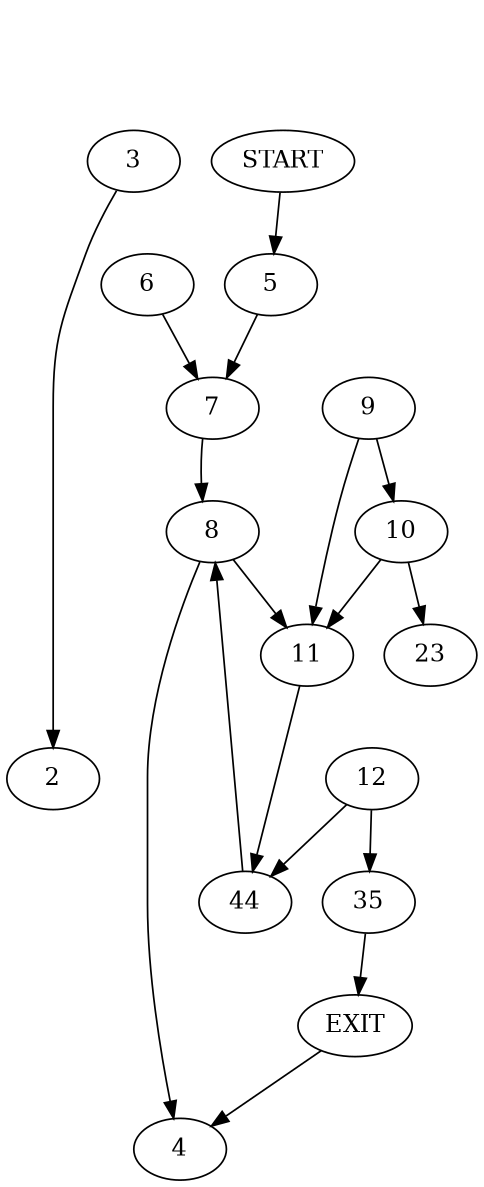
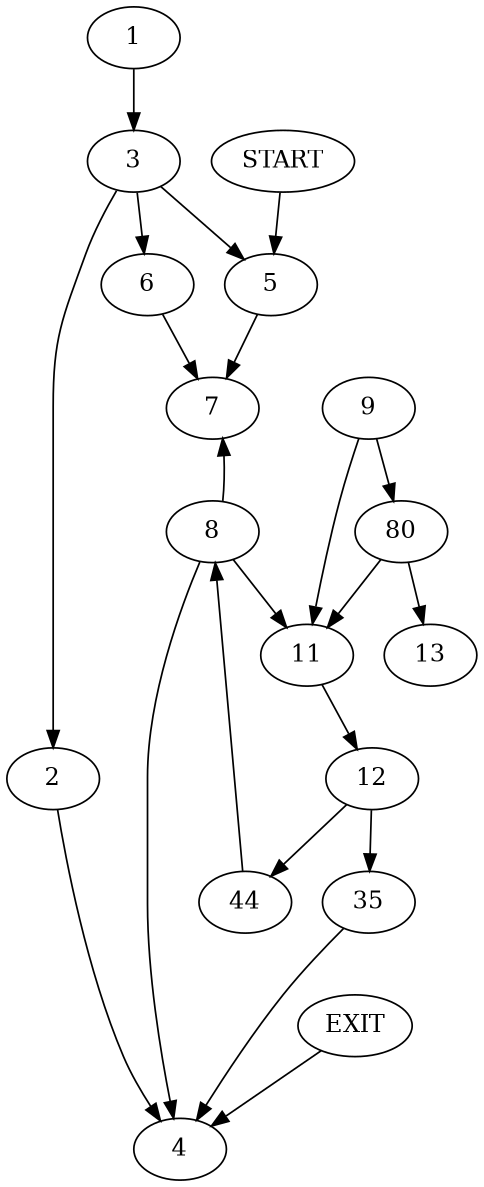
node "1": added
edge "3" -> "6": added
edge "3" -> "5": added
edge "7" -> "8": reversed
node "10": label "10" -> "80"
node "23": label "23" -> "13"
edge "11" -> "44": now "11" -> "12"
edge "35" -> "EXIT": now "35" -> "4"
edge "2" -> "4": added
